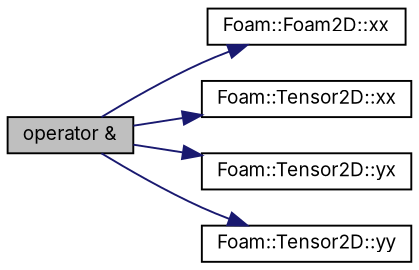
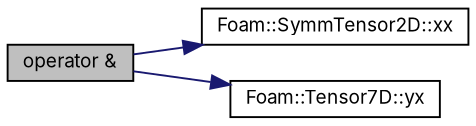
node "Foam::Foam2D::xx": label "Foam::Foam2D::xx" -> "Foam::SymmTensor2D::xx"
node "Foam::Tensor2D::xx": removed
node "Foam::Tensor2D::yx": label "Foam::Tensor2D::yx" -> "Foam::Tensor7D::yx"
node "Foam::Tensor2D::yy": removed
